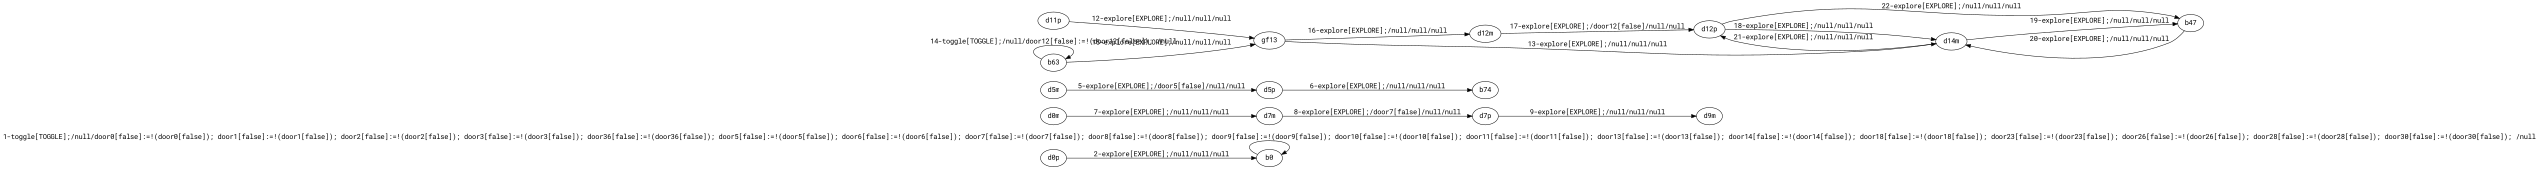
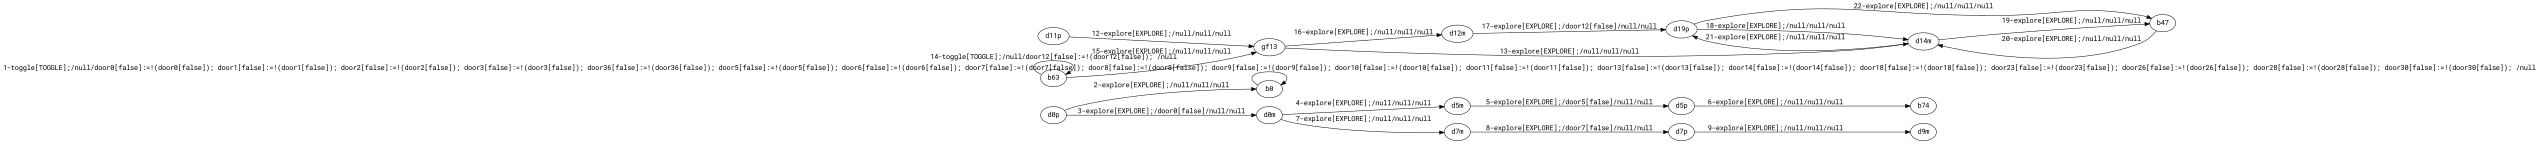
node "d12p": label "d12p" -> "d19p"
edge "d0m" -> "d5m": added, label "4-explore[EXPLORE];/null/null/null"
edge "d0p" -> "d0m": added, label "3-explore[EXPLORE];/door0[false]/null/null"
